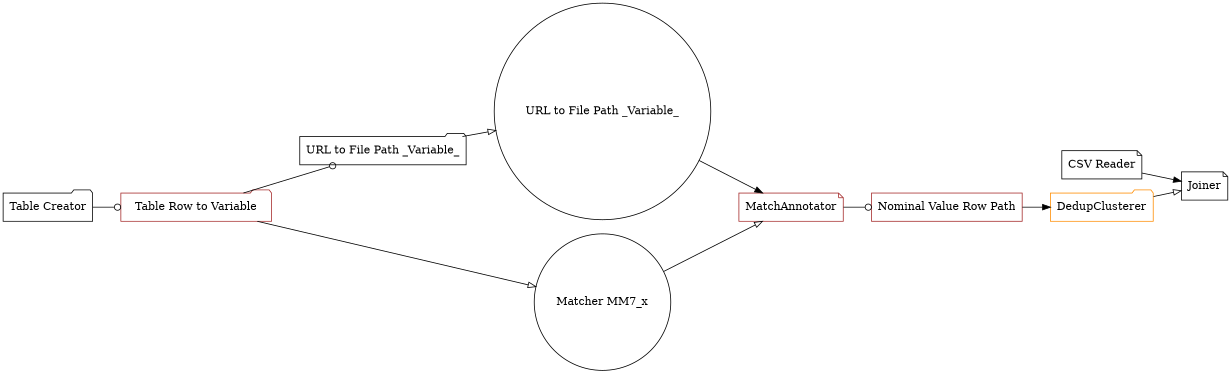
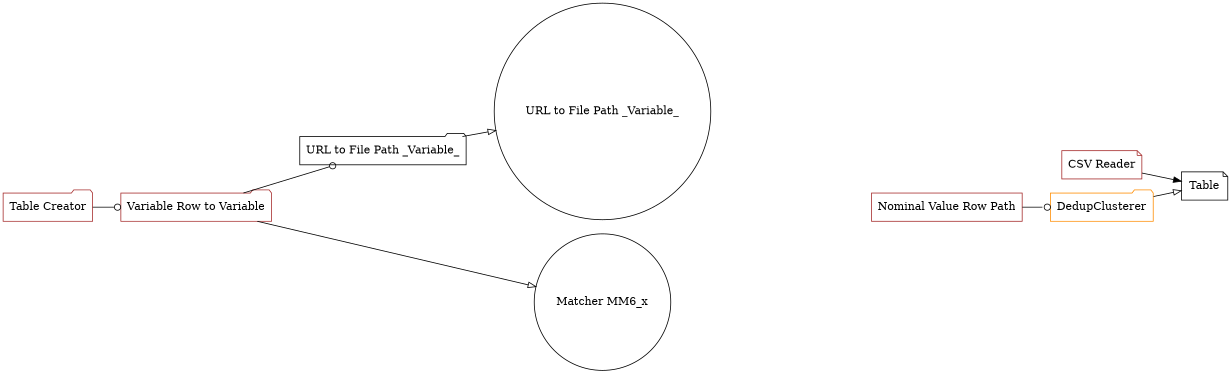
node "CSV Reader": color black -> brown
node "Joiner": label "Joiner" -> "Table"
node "Table Creator": color black -> brown
node "Table Row to Variable": label "Table Row to Variable" -> "Variable Row to Variable"
node "MatchAnnotator": removed
edge "Nominal Value Row Path" -> "DedupClusterer": arrowhead normal -> odot
node "Matcher MM7_x": label "Matcher MM7_x" -> "Matcher MM6_x"
